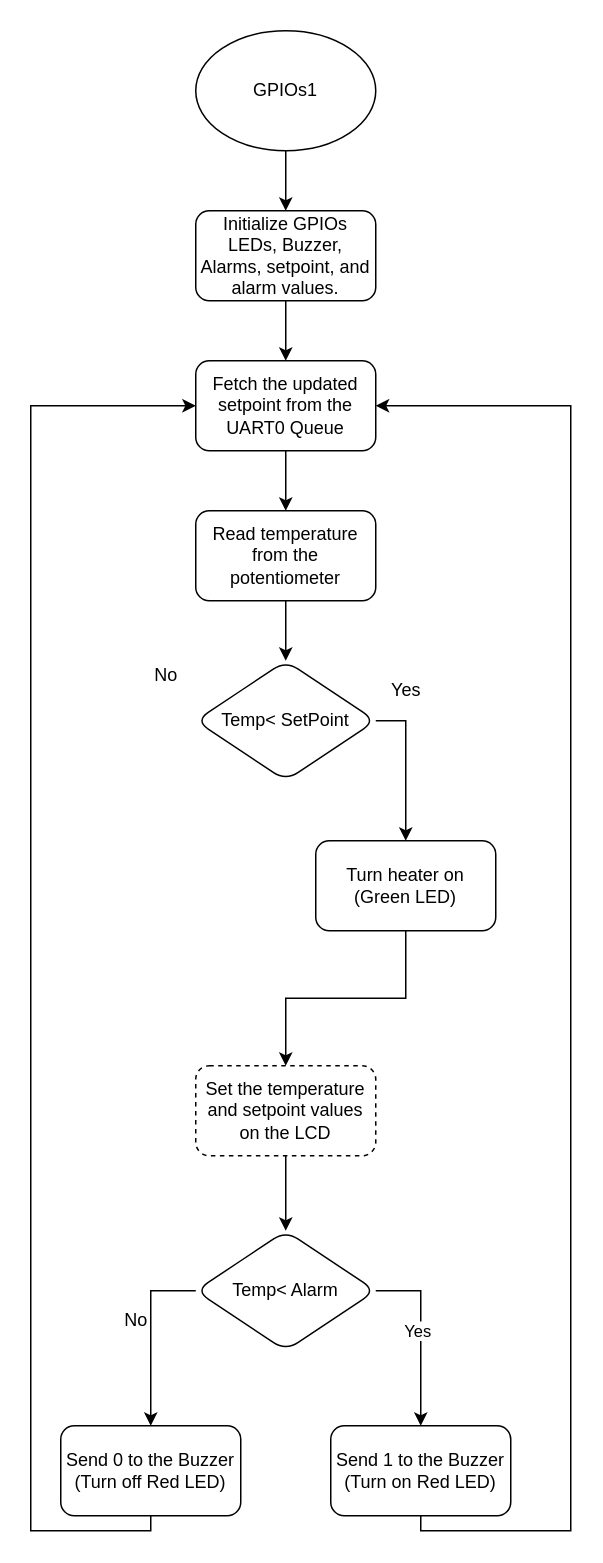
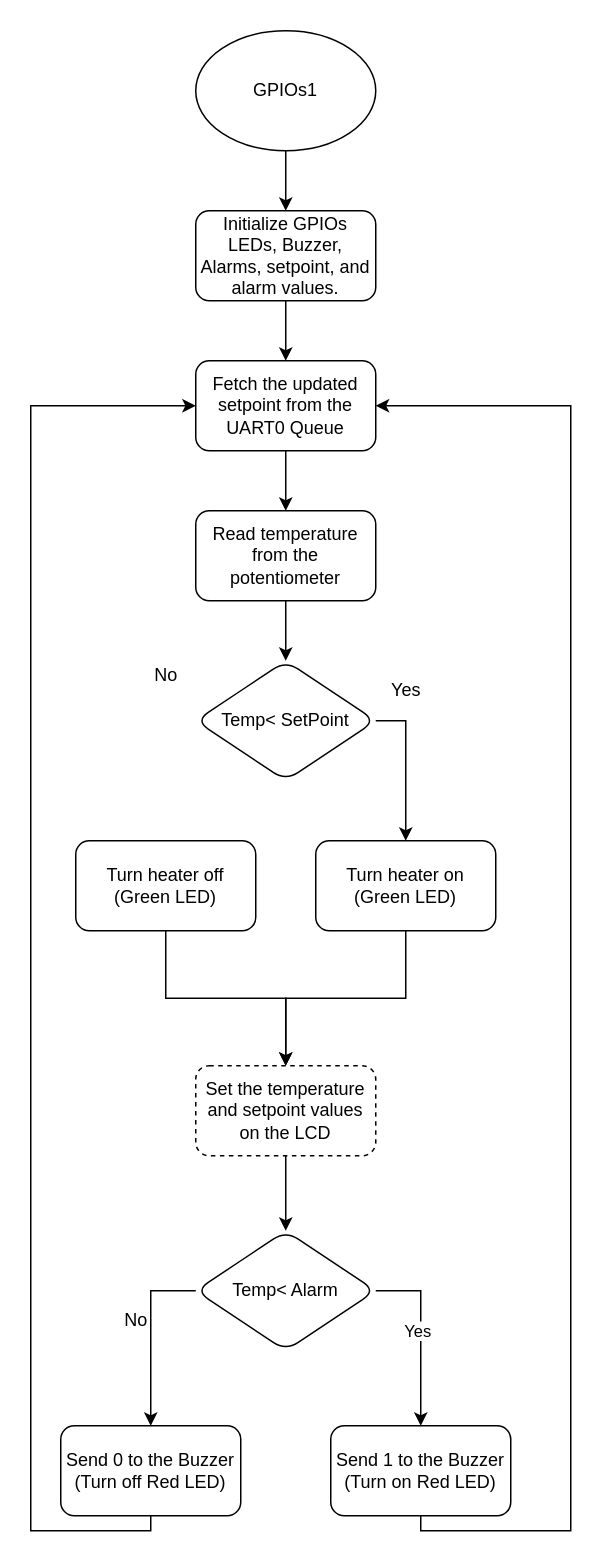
node "Turn heater off (Green LED)": added
edge "Turn heater off (Green LED)" -> "Set the temperature and setpoint values on the LCD": added
